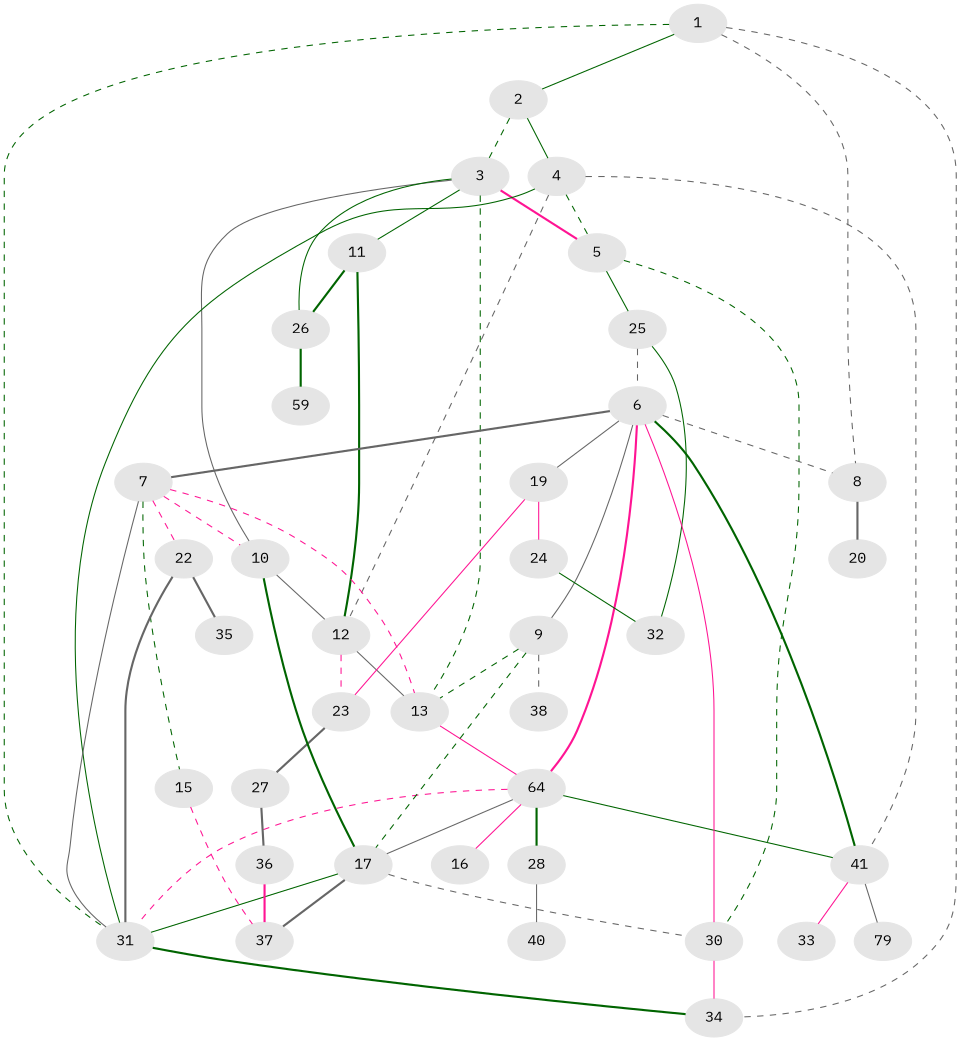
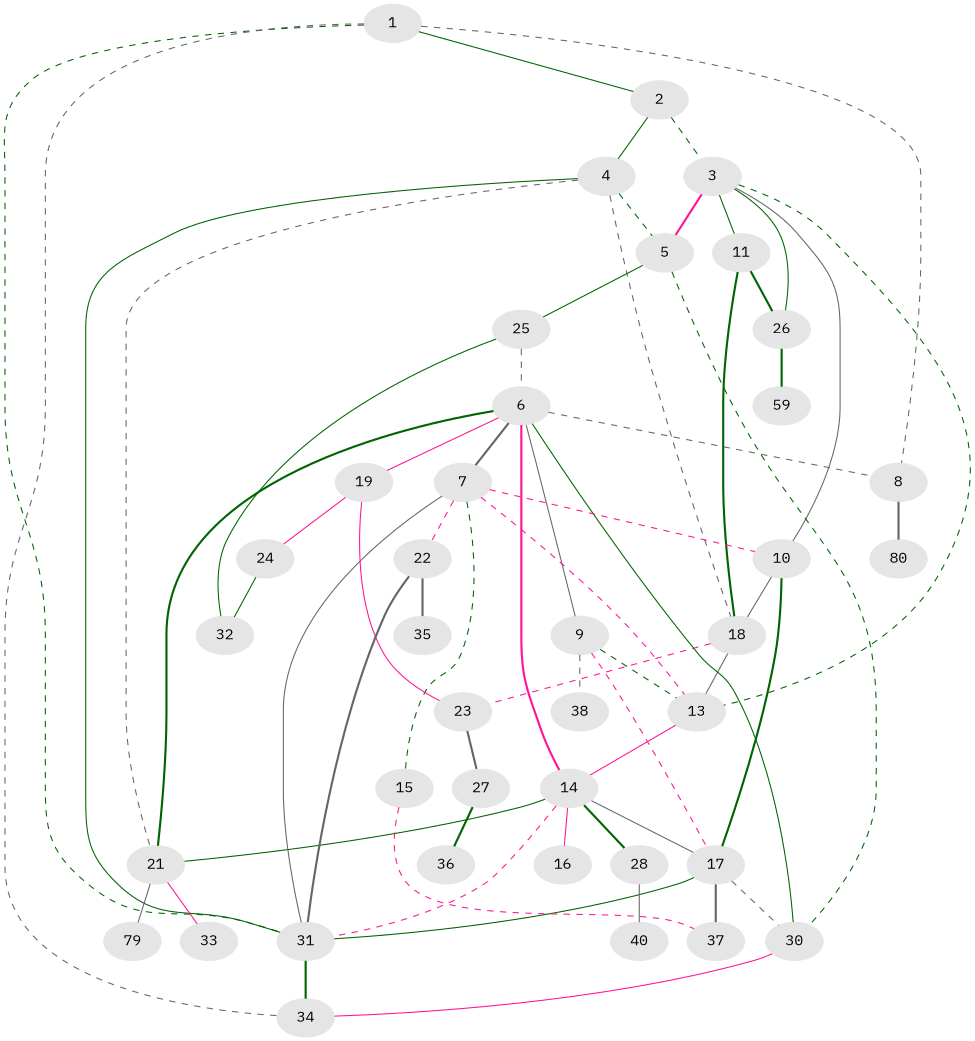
edge "6" -- "19": color gray40 -> deeppink
node "20": label "20" -> "80"
node "12": label "12" -> "18"
edge "6" -- "30": color deeppink -> darkgreen
edge "9" -- "17": color darkgreen -> deeppink
node "64": label "64" -> "14"
edge "27" -- "36": color gray40 -> darkgreen
node "41": label "41" -> "21"
edge "36" -- "37": removed
